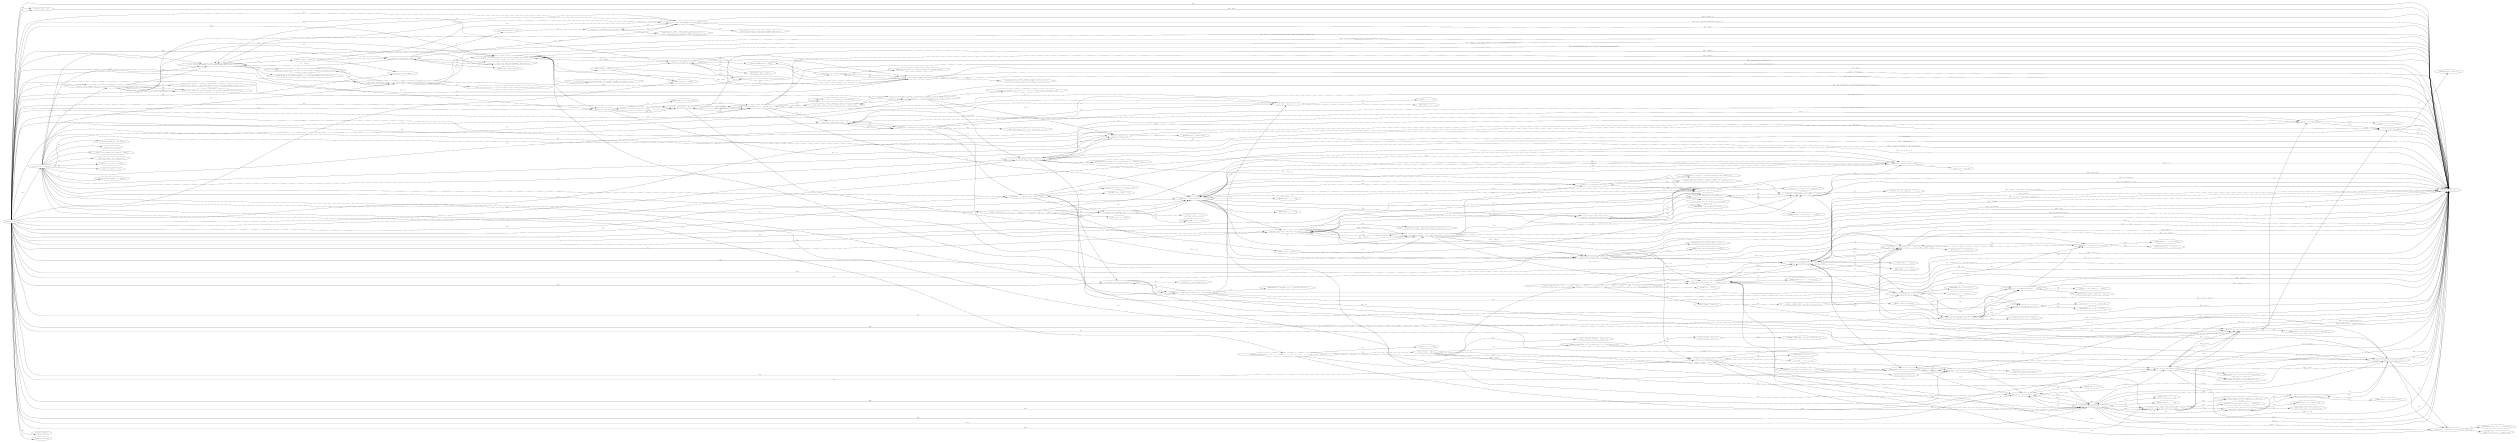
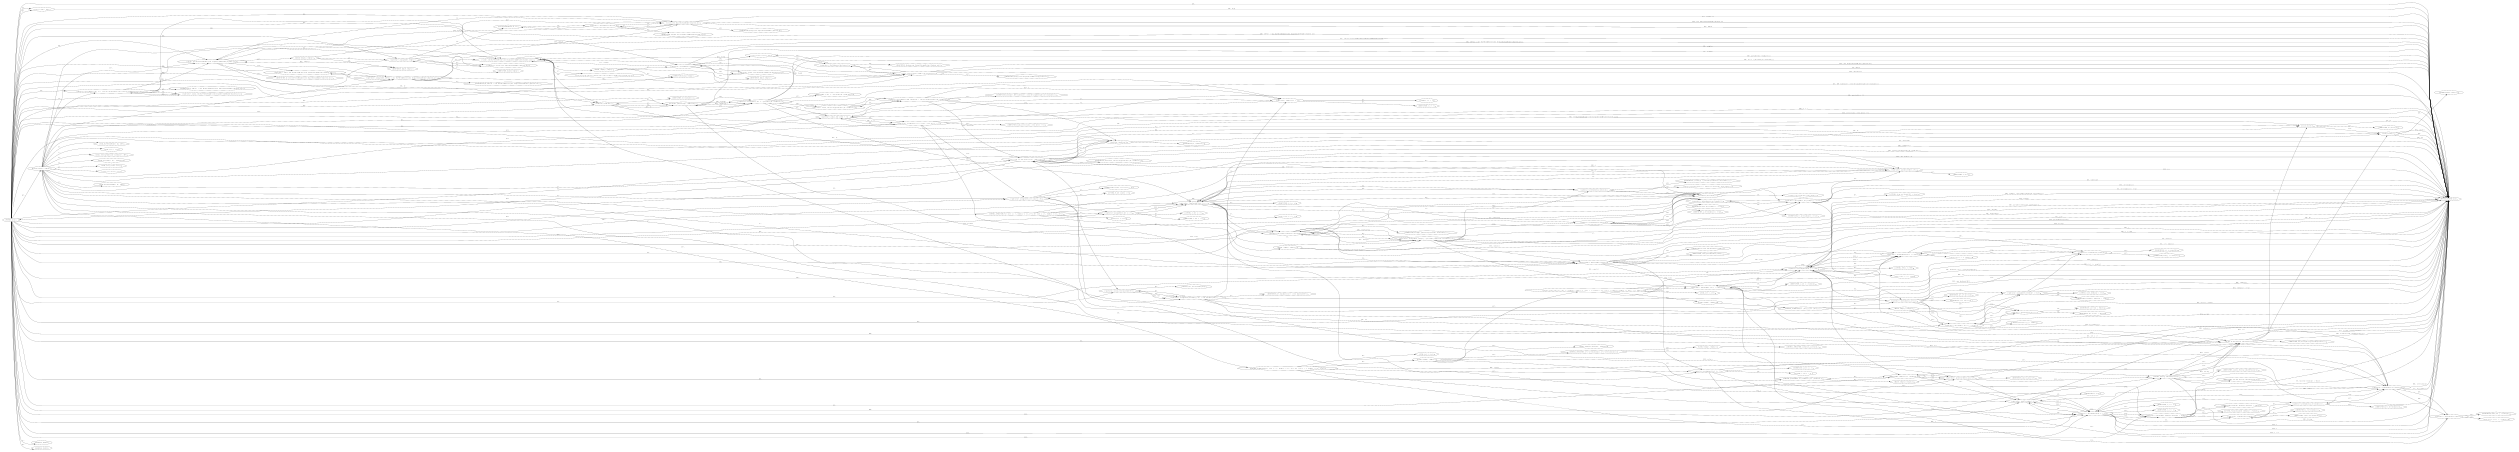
edge "(<operator>.fieldAccess,System.in)" -> "(FIELD_IDENTIFIER,in,in)": added, label "AST:"
edge "(METHOD,main)" -> "(<init>,new StringTokenizer(br.readLine()))": reversed
